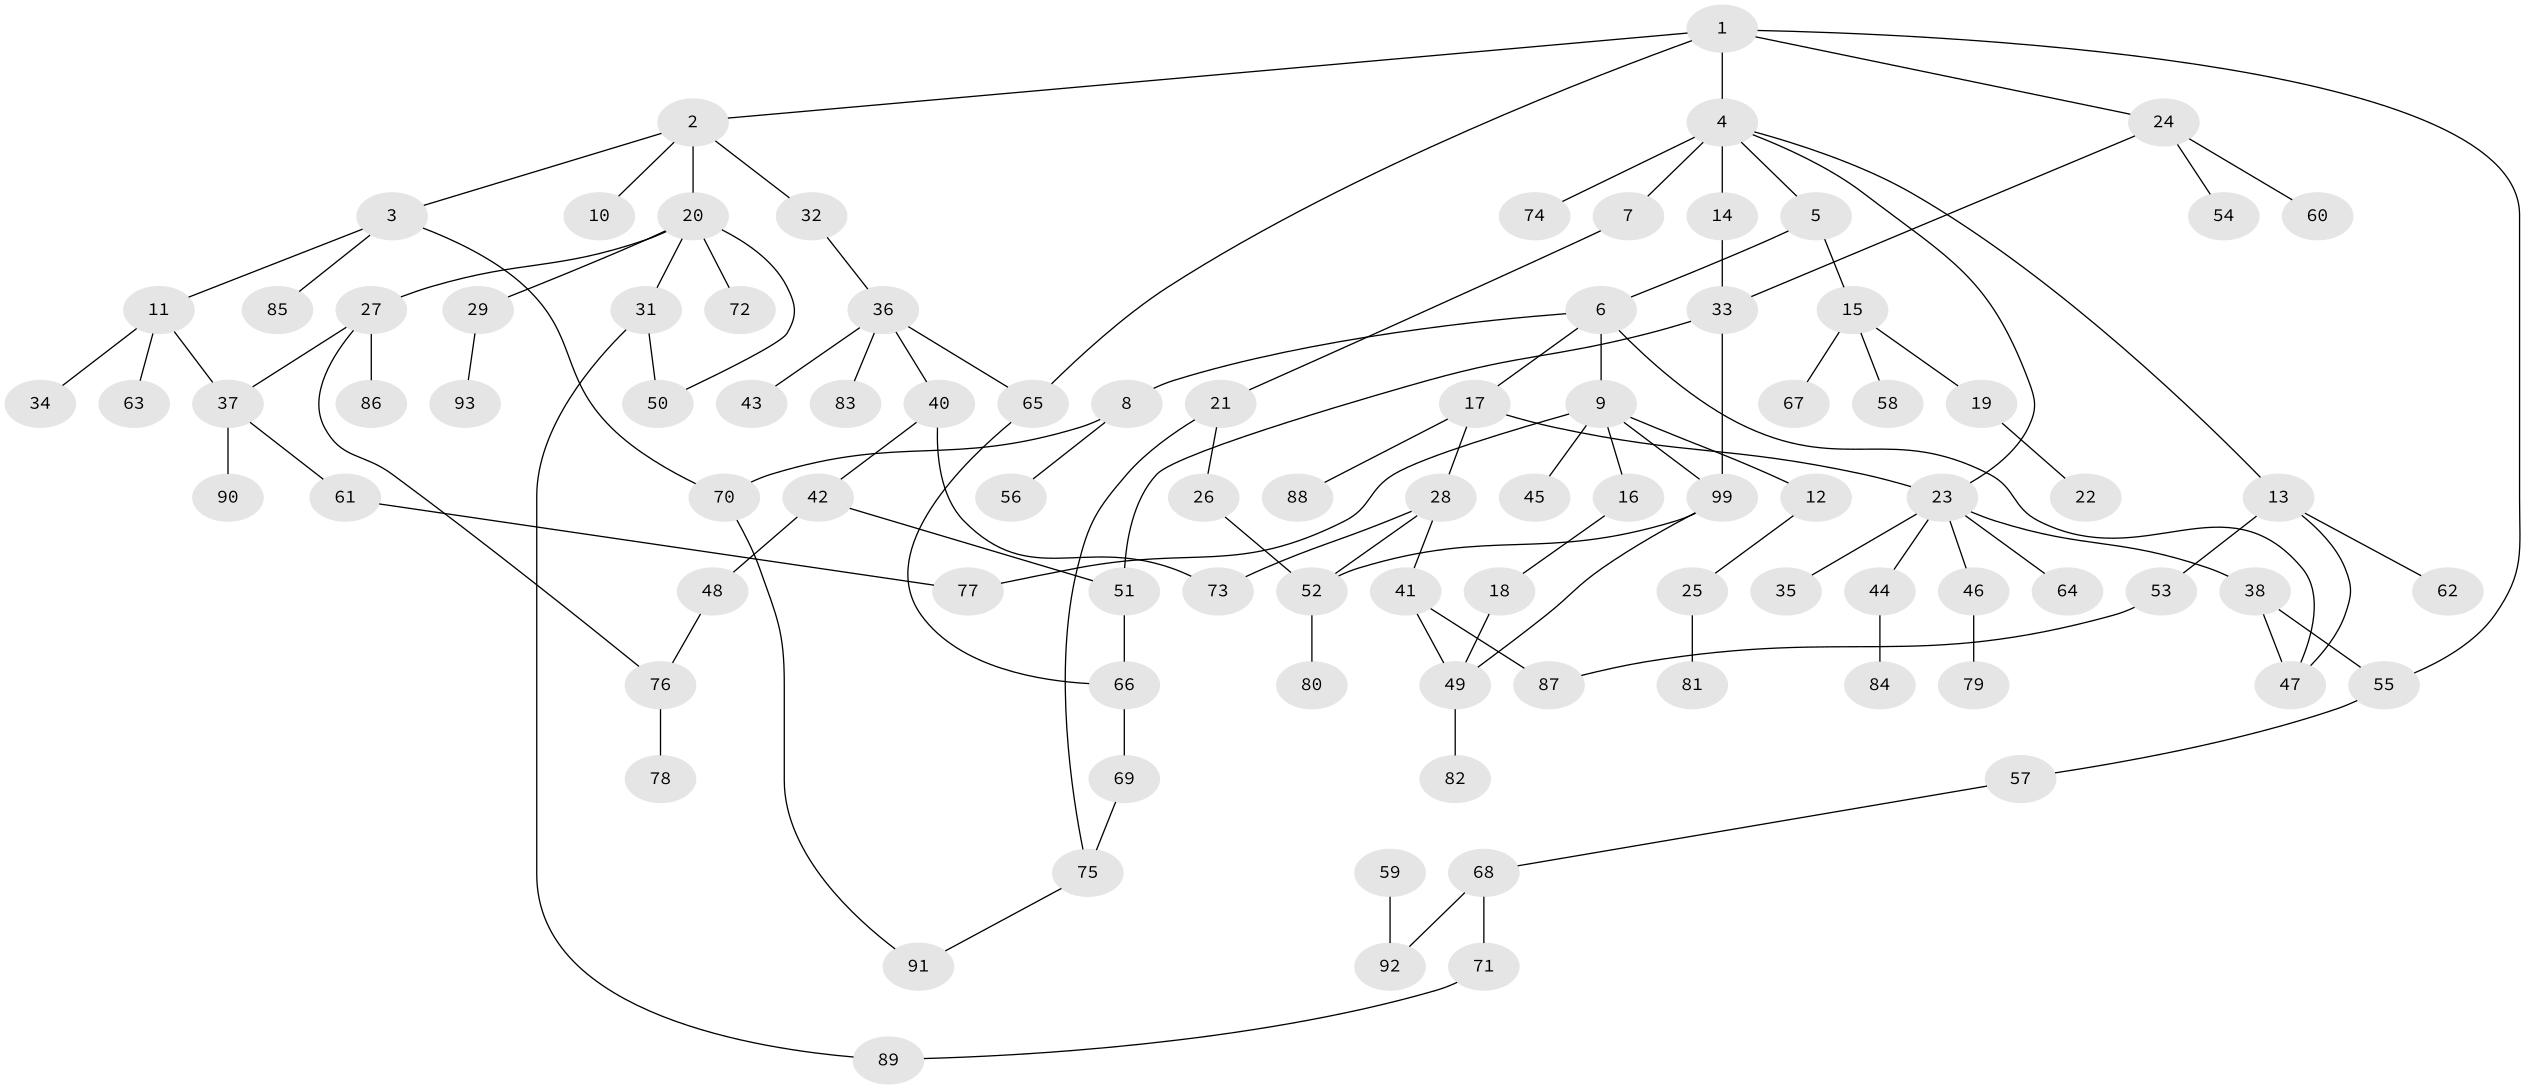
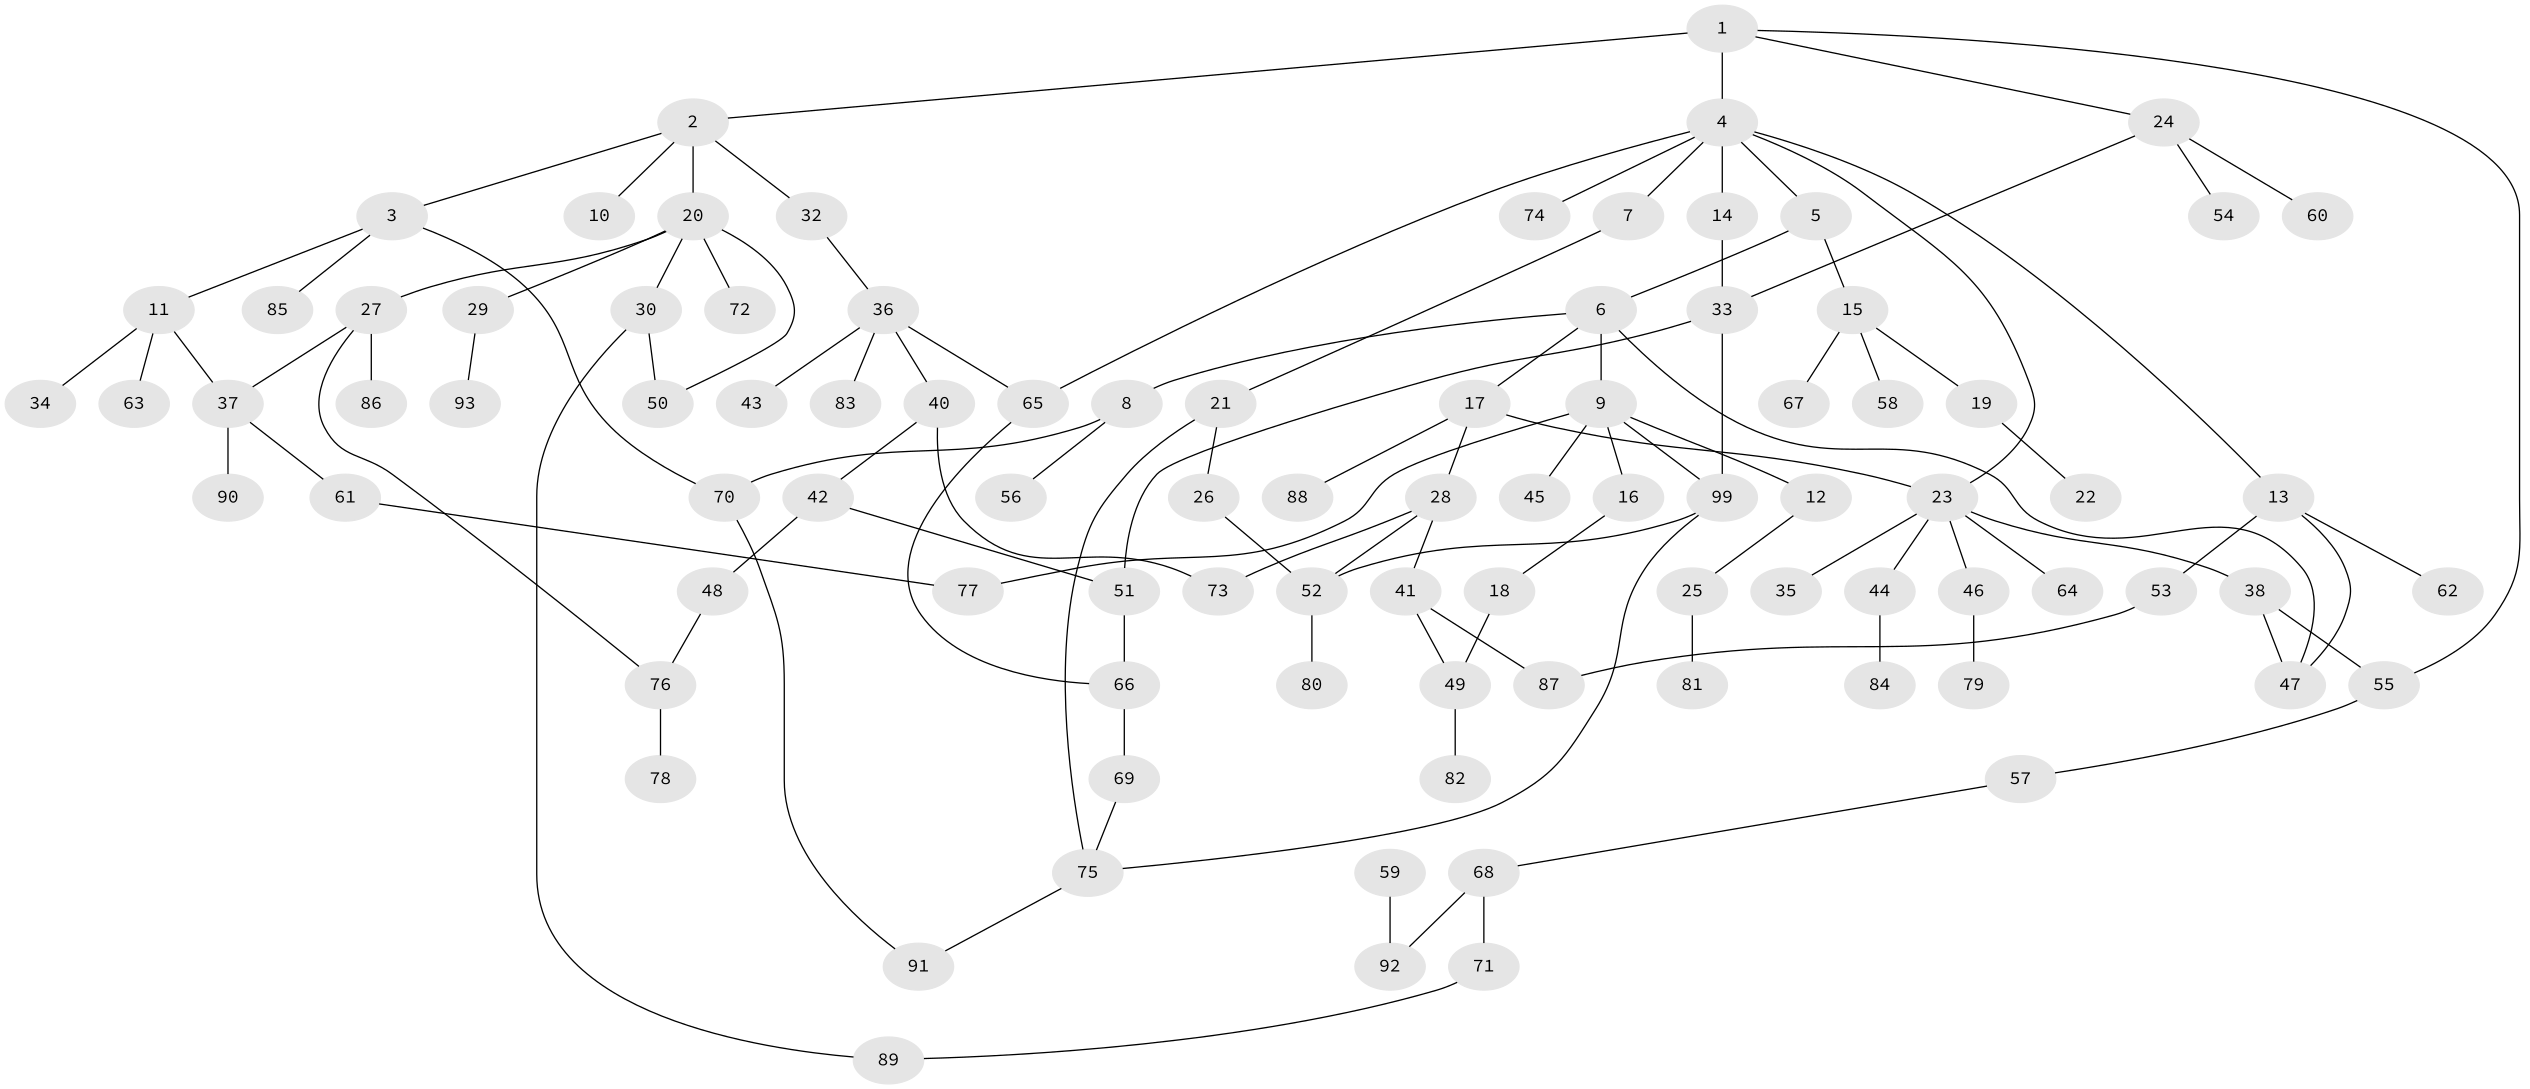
edge "1" -- "65": now "4" -- "65"
node "31": label "31" -> "30"
edge "99" -- "49": now "99" -- "75"
